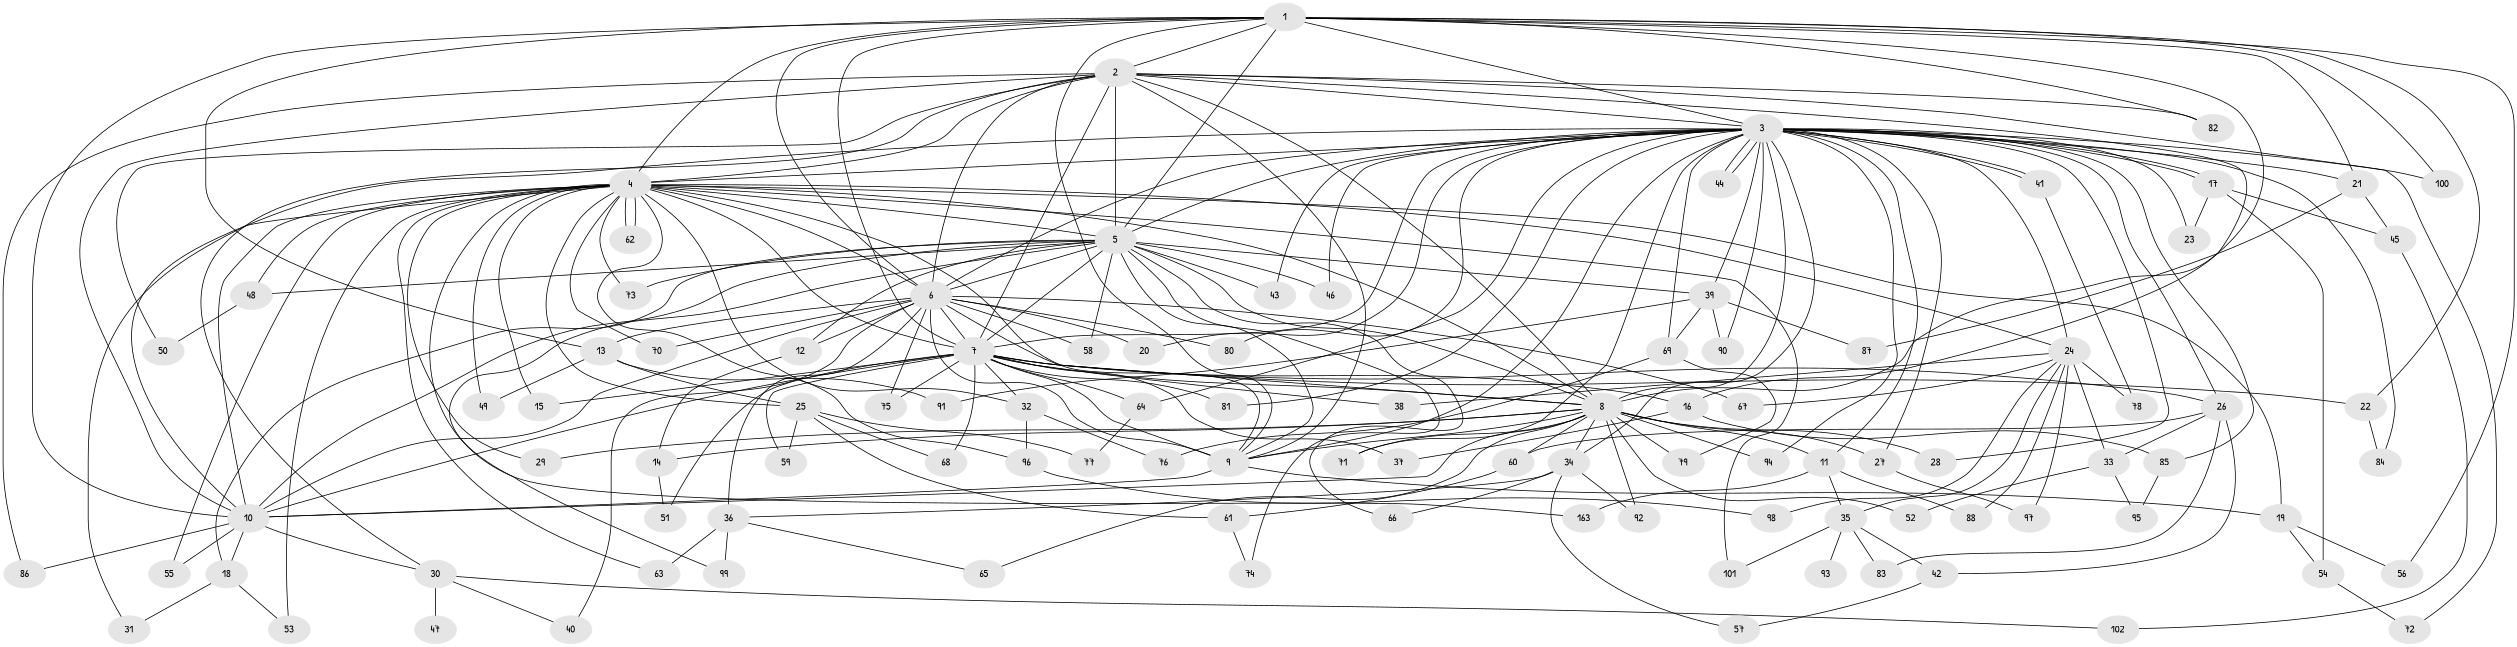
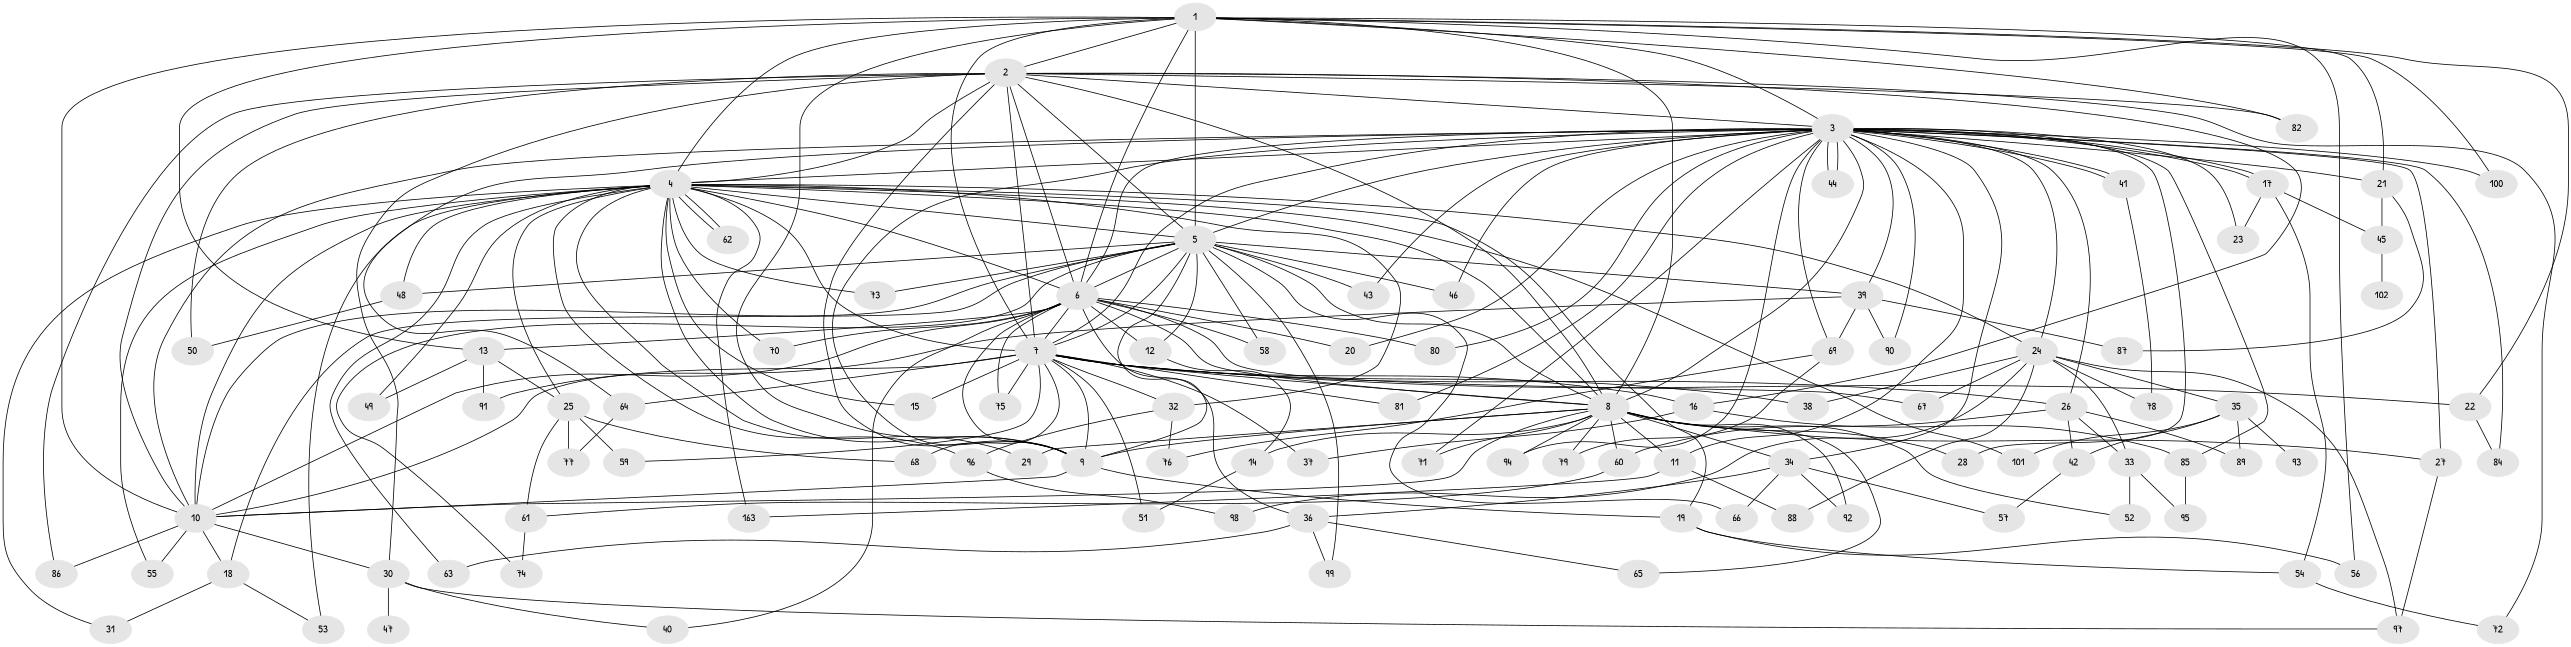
edge "11" -- "35": removed
node "83": label "83" -> "89"
edge "30" -- "102": now "30" -- "97"
